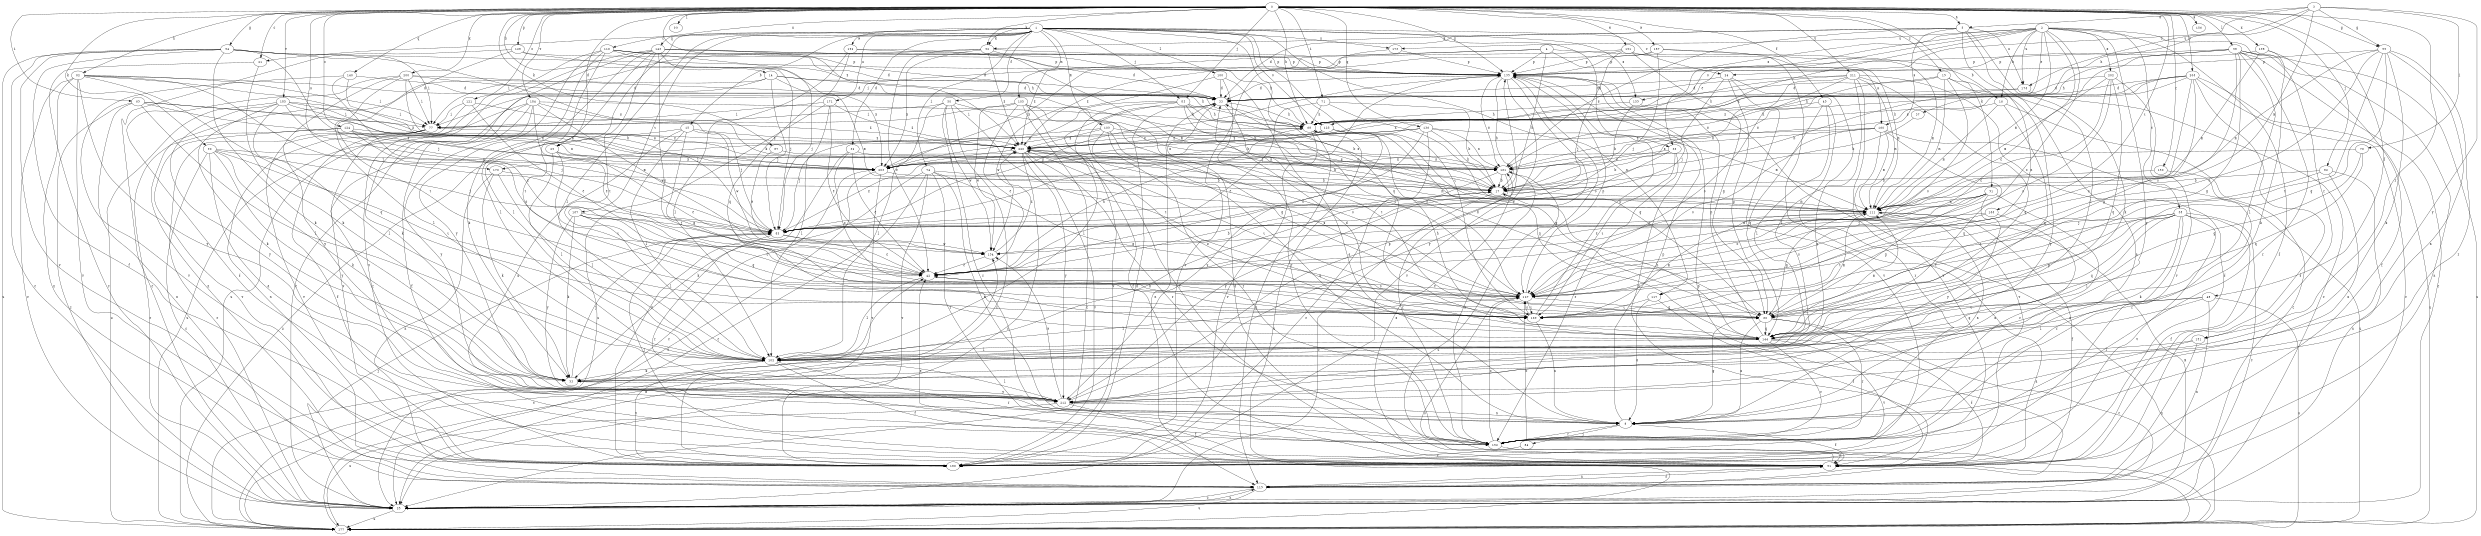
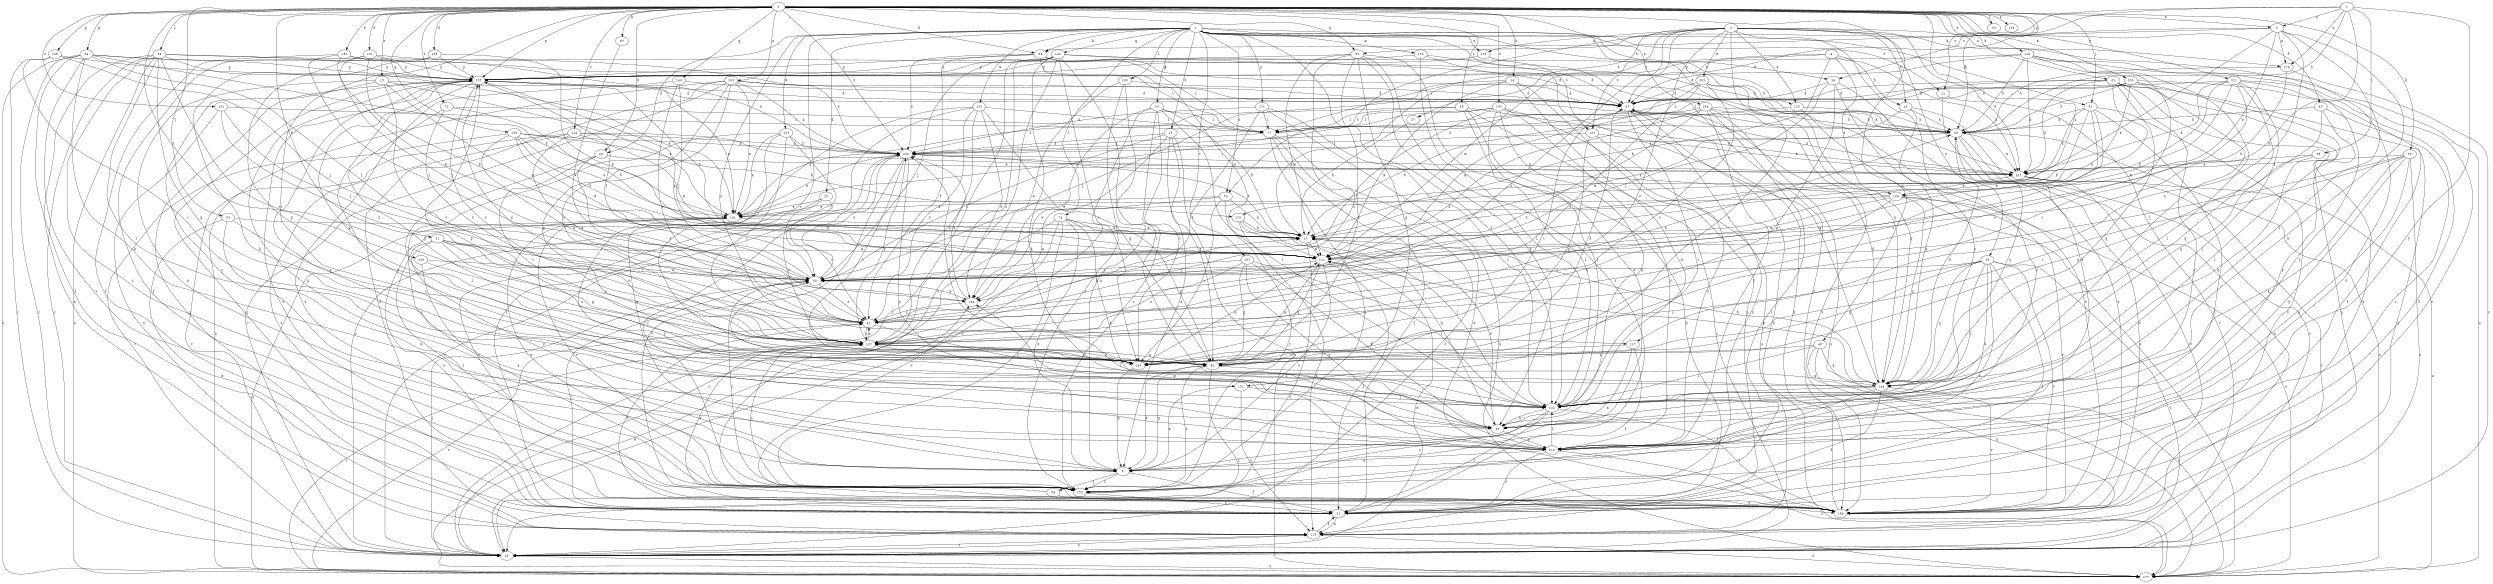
edge "87" -> "161": removed, label "s"
node "150": removed
edge "203" -> "111": now "203" -> "160"
edge "15" -> "102": now "15" -> "85"
